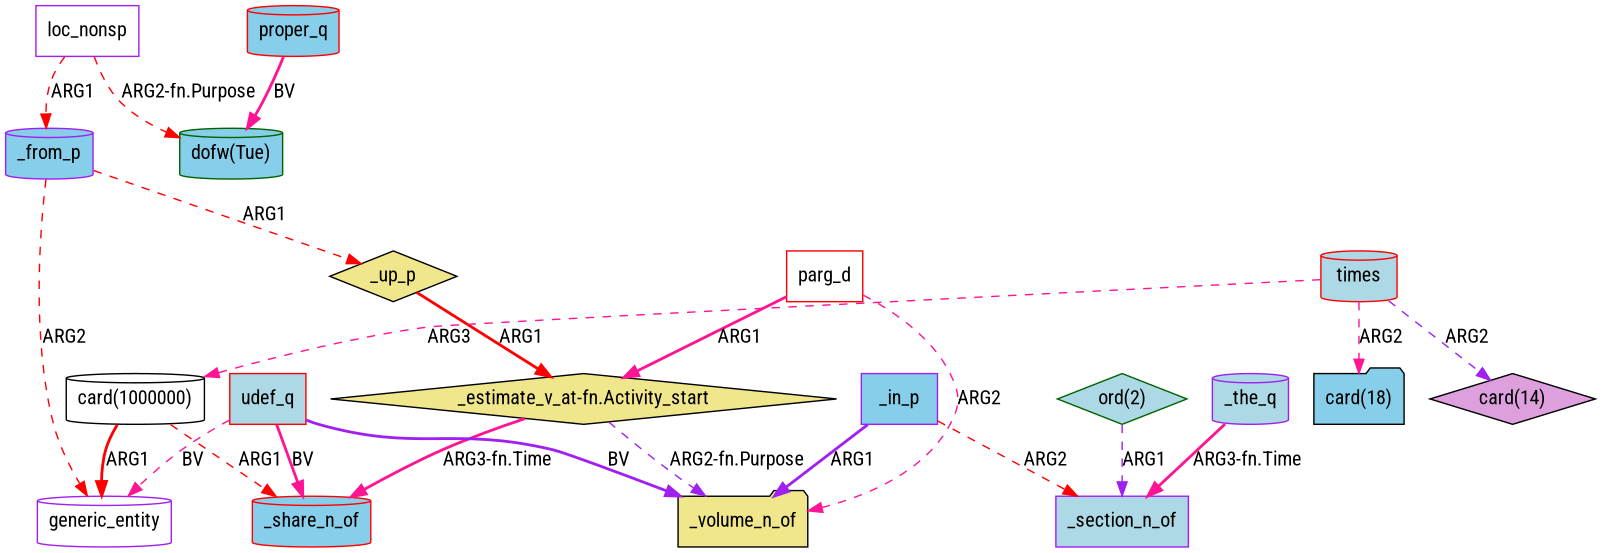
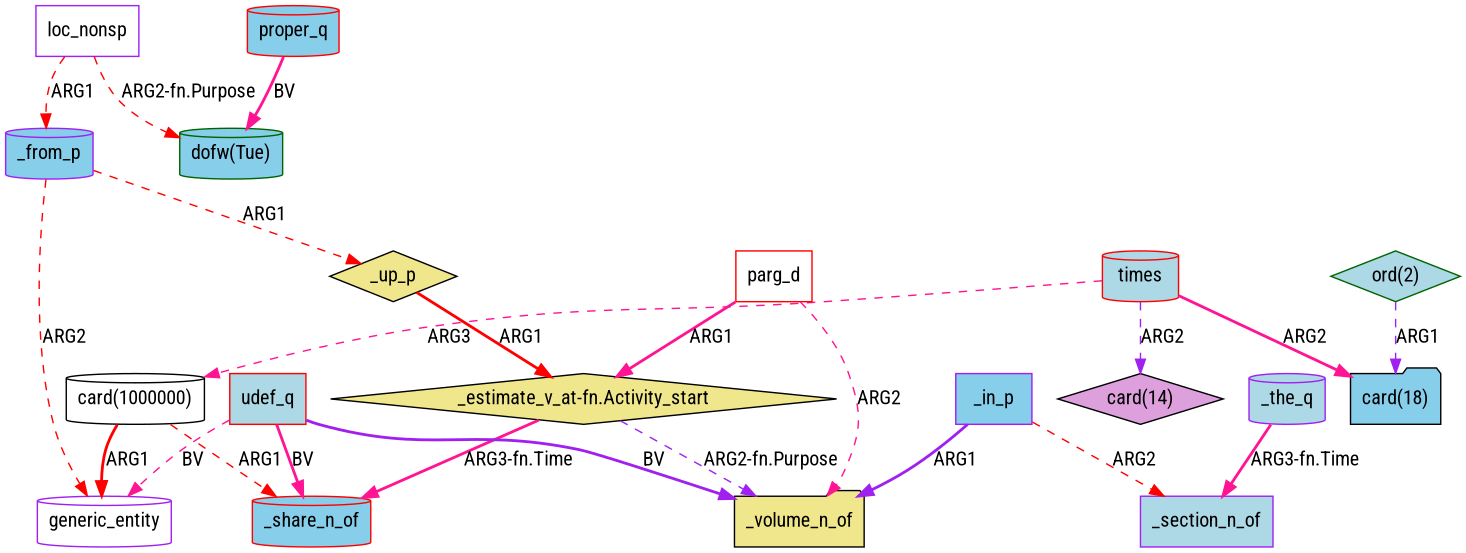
edge "times" -> "card(18)": style dashed -> bold
edge "ord(2)" -> "_section_n_of": now "ord(2)" -> "card(18)"
